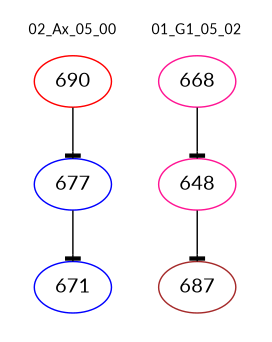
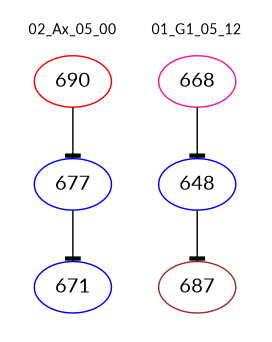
cluster "01_G1_05_02": label "01_G1_05_02" -> "01_G1_05_12"
node "648": color deeppink -> blue
